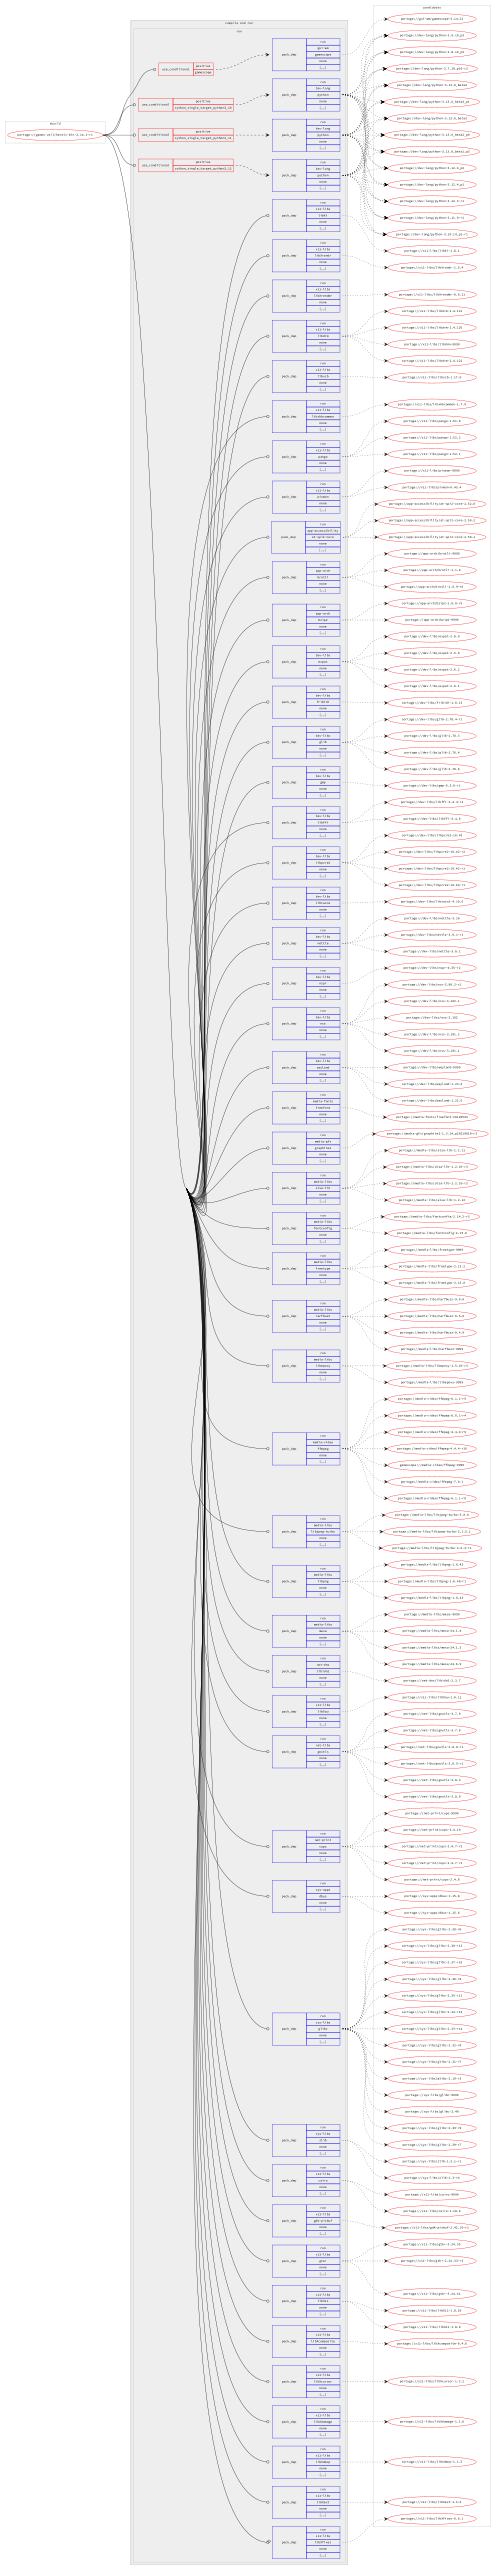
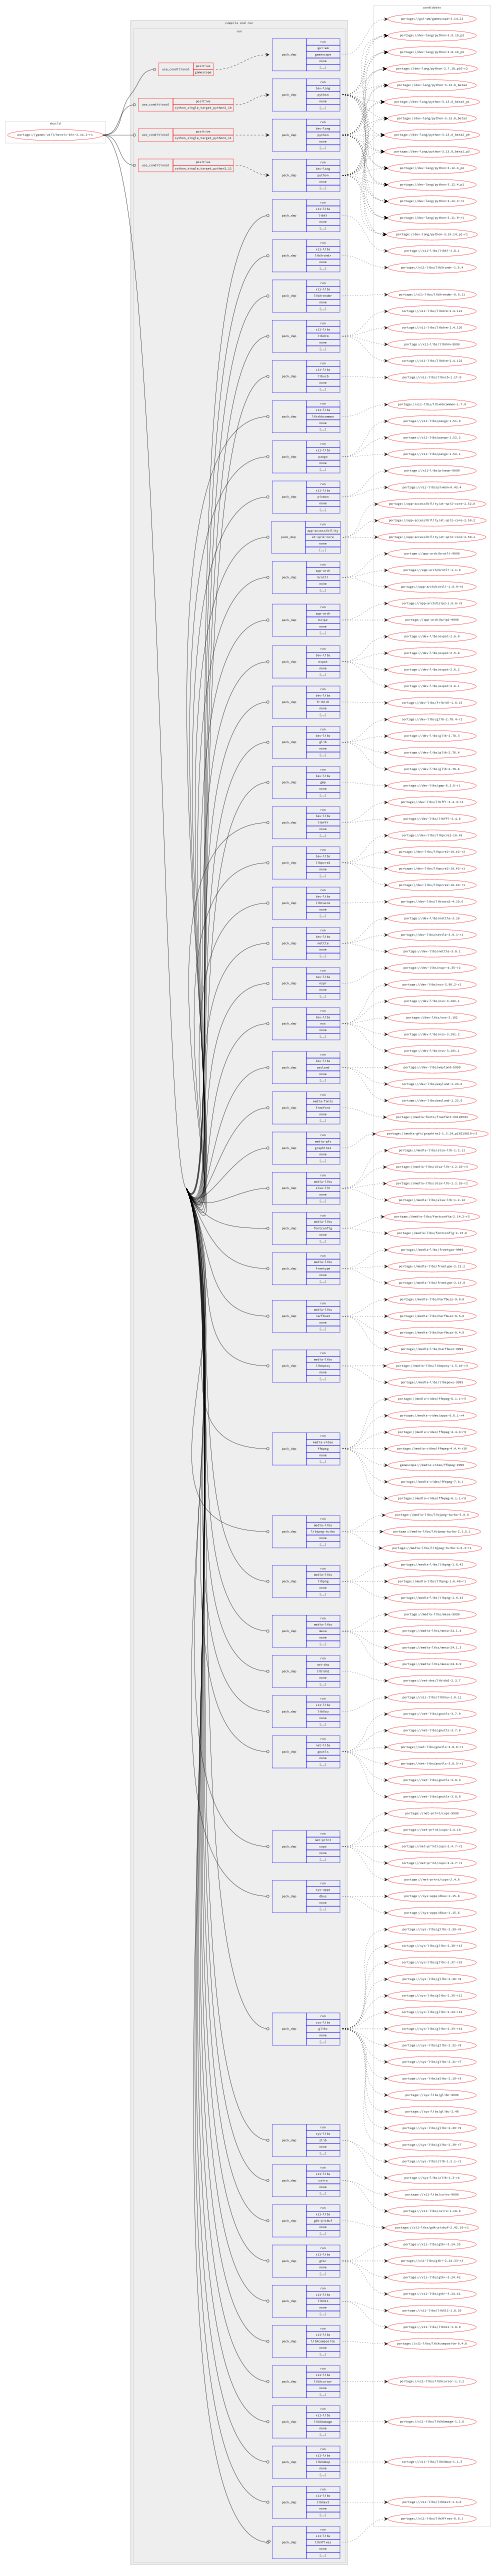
node "portage://media-video/ffmpeg-6.0.1-r4": label "portage://media-video/ffmpeg-6.0.1-r4" -> "portage://media-video/apps-6.0.1-r4"
node "portage://x11-libs/gtk+-3.24.42": added
